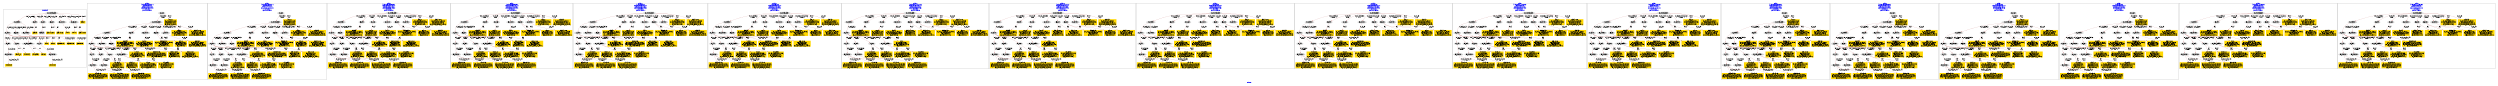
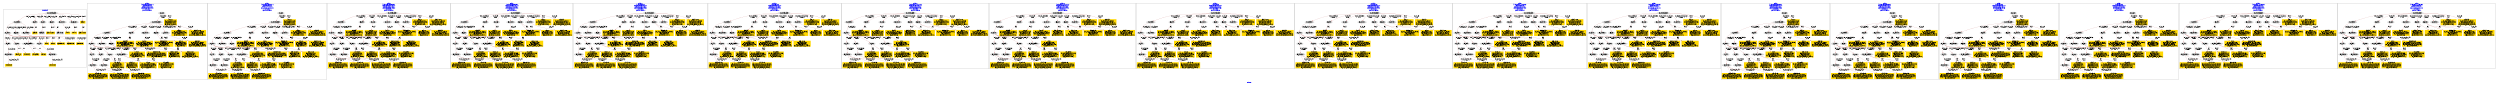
edge "E40_Legal_Body1" -> "Object Link Source": now "Object_URI" -> "Object Link Source"
node "Object Work Type": fillcolor gold -> lightgray
